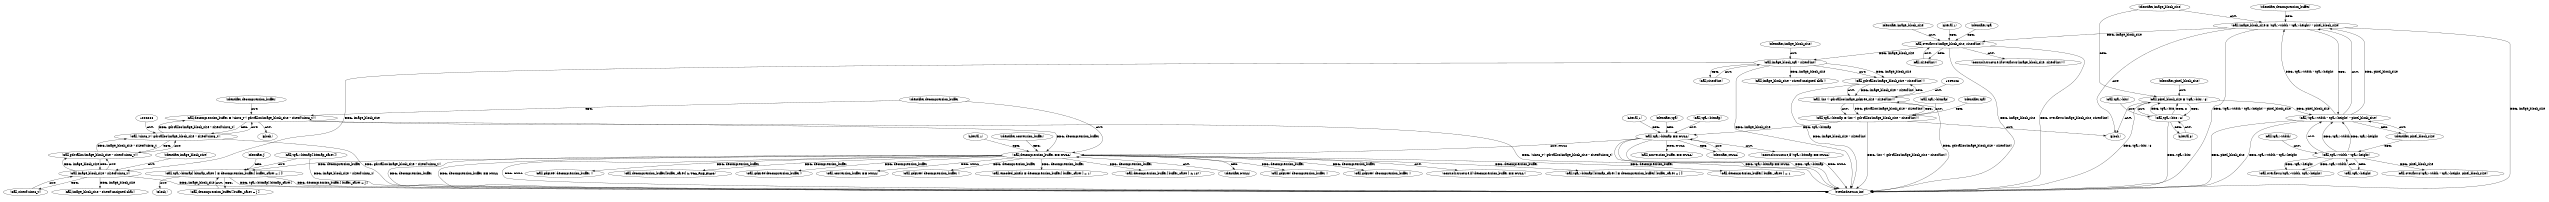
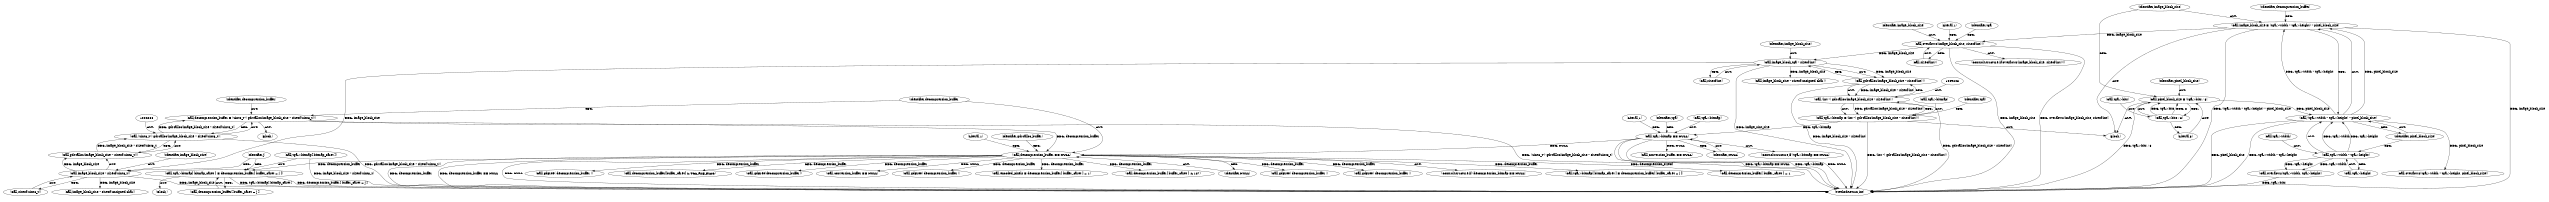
edge "(Call,gdMalloc(image_block_size * sizeof(int)))" -> "(Call,image_block_tga * sizeof(int))": added, label "CFG:"
node "(Call,(int *) gdMalloc(image_gdFree_size * sizeof(int)))": label "(Call,(int *) gdMalloc(image_gdFree_size * sizeof(int)))" -> "(Call,(int *) gdMalloc(image_block_size * sizeof(int)))"
edge "(Call,image_block_tga * sizeof(int))" -> "(MethodReturn,int)": label "DDG: image_block_size" -> "DDG: image_uint_size"
edge "(Literal,8)" -> "(Call,tga->bits / 8)": now "(Literal,8)" -> "(Call,pixel_block_size = (tga->bits / 8))"
node "(Identifier,conversion_buffer)": label "(Identifier,conversion_buffer)" -> "(Identifier,gdMalloc_buffer)"
edge "(Call,tga->bitmap == NULL)" -> "(Call,decompression_buffer == NULL)": label "AST: NULL" -> "DDG: NULL"
edge "(Call,gdMalloc(image_block_size * sizeof(uint8_t)))" -> "(Call,image_block_size * sizeof(uint8_t))": now "(Identifier,j)" -> "(Call,image_block_size * sizeof(uint8_t))"
edge "(Call,decompression_buffer == NULL)" -> "(Call,decompression_buffer[buffer_caret] & TGA_RLE_FLAG)": label "DDG: decompression_buffer" -> "CFG: decompression_buffer"
edge "(Call,decompression_buffer == NULL)" -> "(Call,decompression_buffer[ buffer_caret ] + 1)": label "DDG: decompression_buffer" -> "DDG: decompression_sizeof"
edge "(Call,tga->width * tga->height)" -> "(Call,overflow2(tga->width * tga->height, pixel_block_size))": now "(Call,(tga->width * tga->height) * pixel_block_size)" -> "(Call,overflow2(tga->width * tga->height, pixel_block_size))"
node "(ControlStructure,if (decompression_buffer == NULL))": label "(ControlStructure,if (decompression_buffer == NULL))" -> "(ControlStructure,if (decompression_bitmap == NULL))"
edge "(Call,tga->bits / 8)" -> "(MethodReturn,int)": now "(Call,overflow2(tga->width, tga->height))" -> "(MethodReturn,int)"
